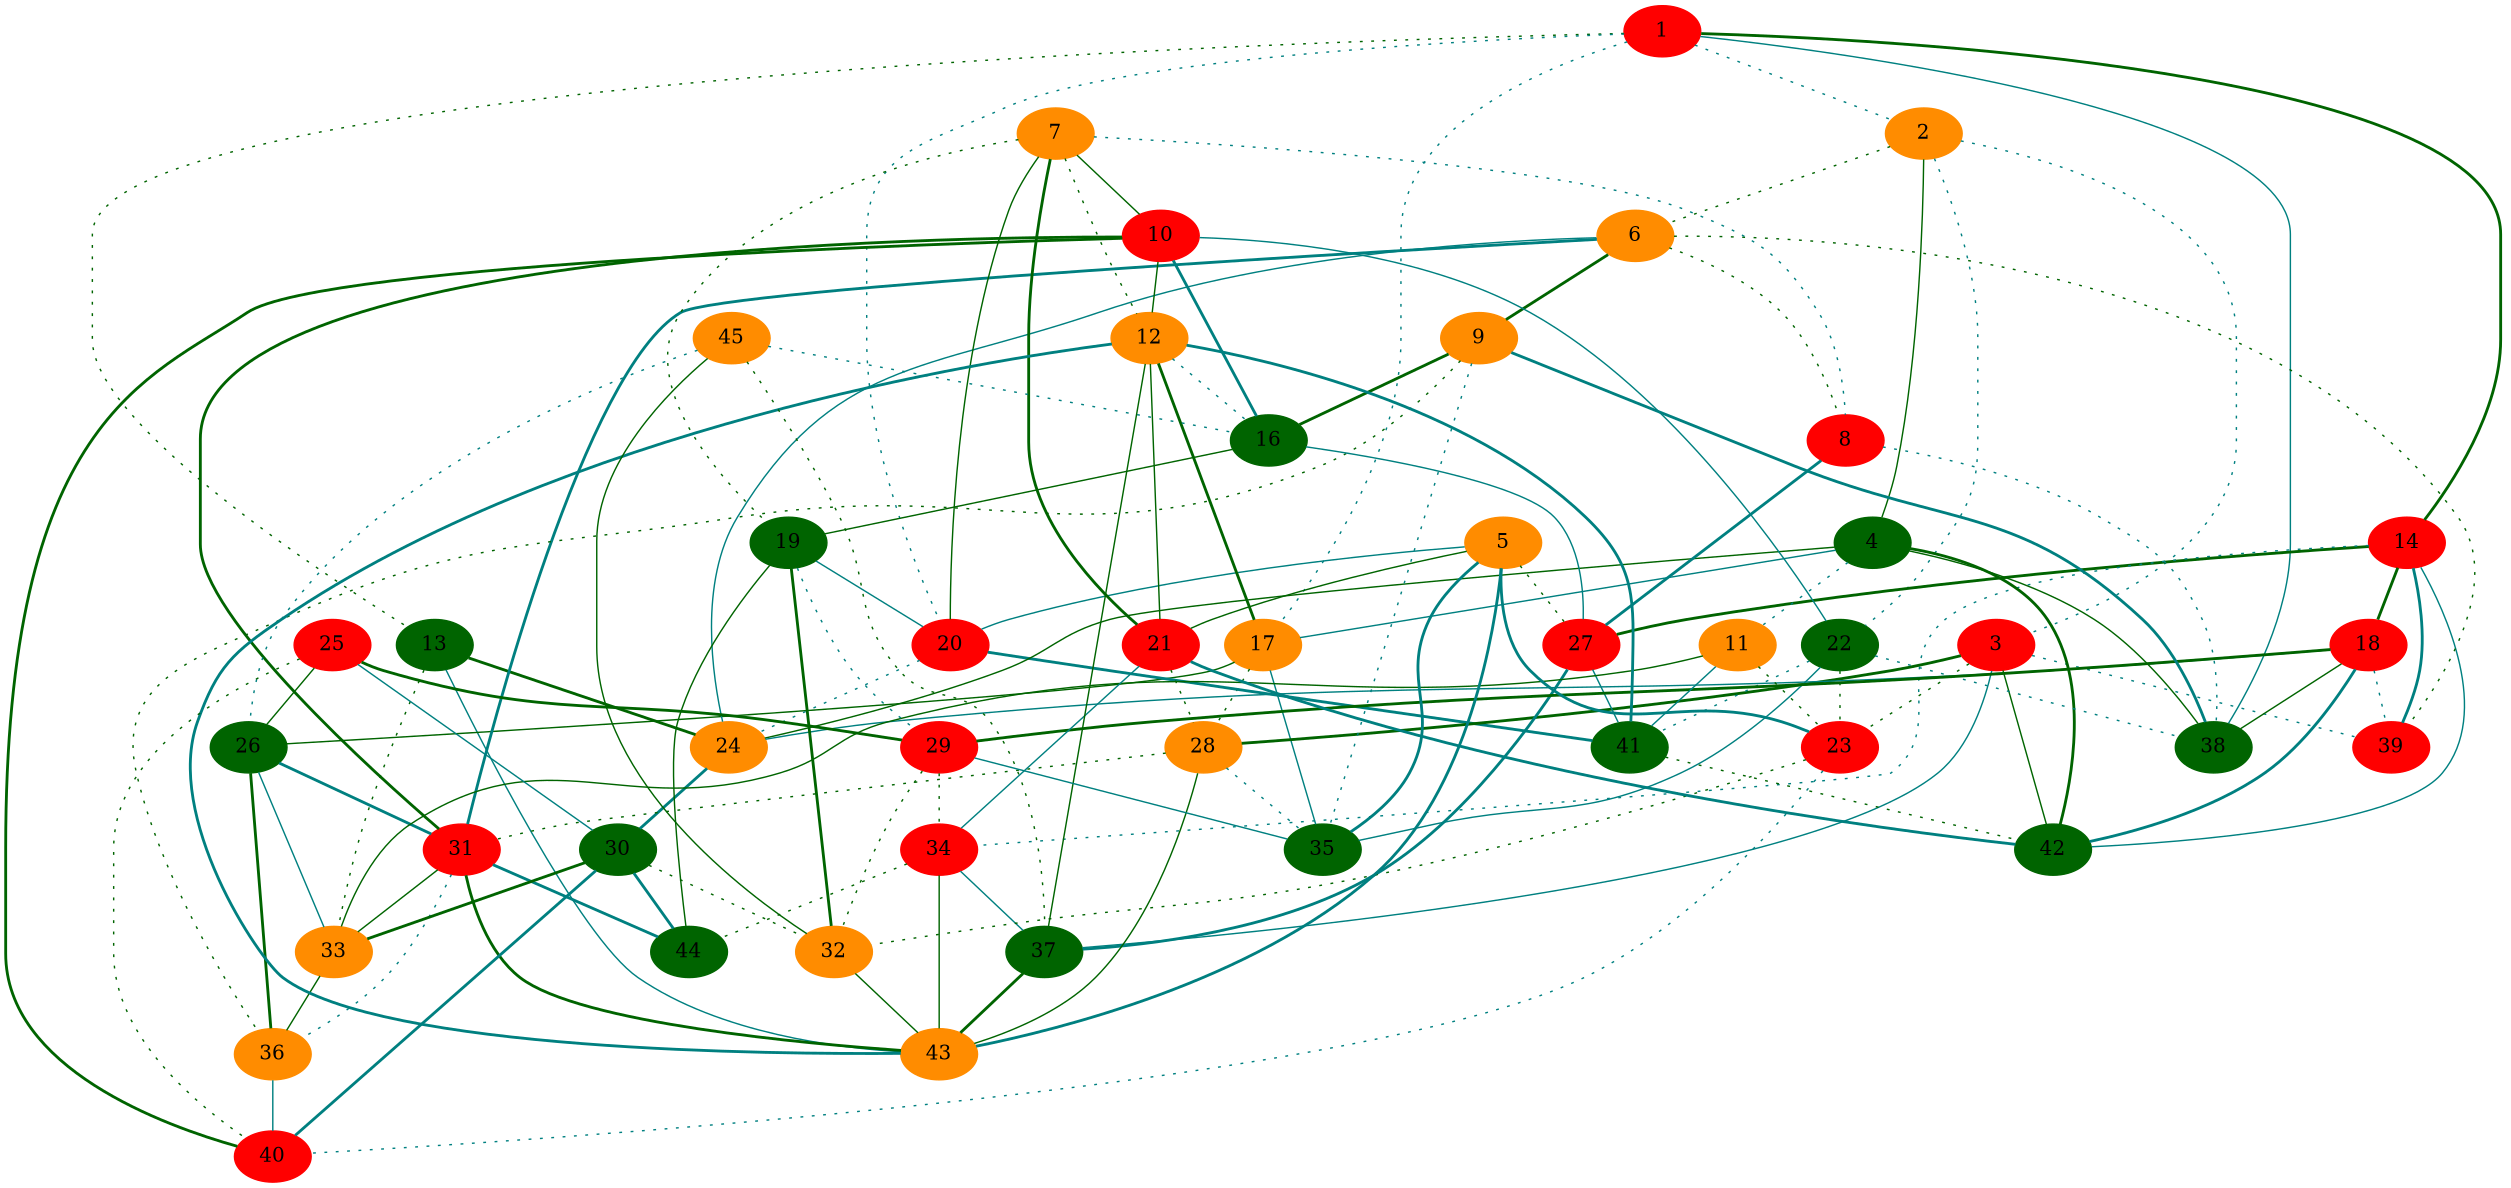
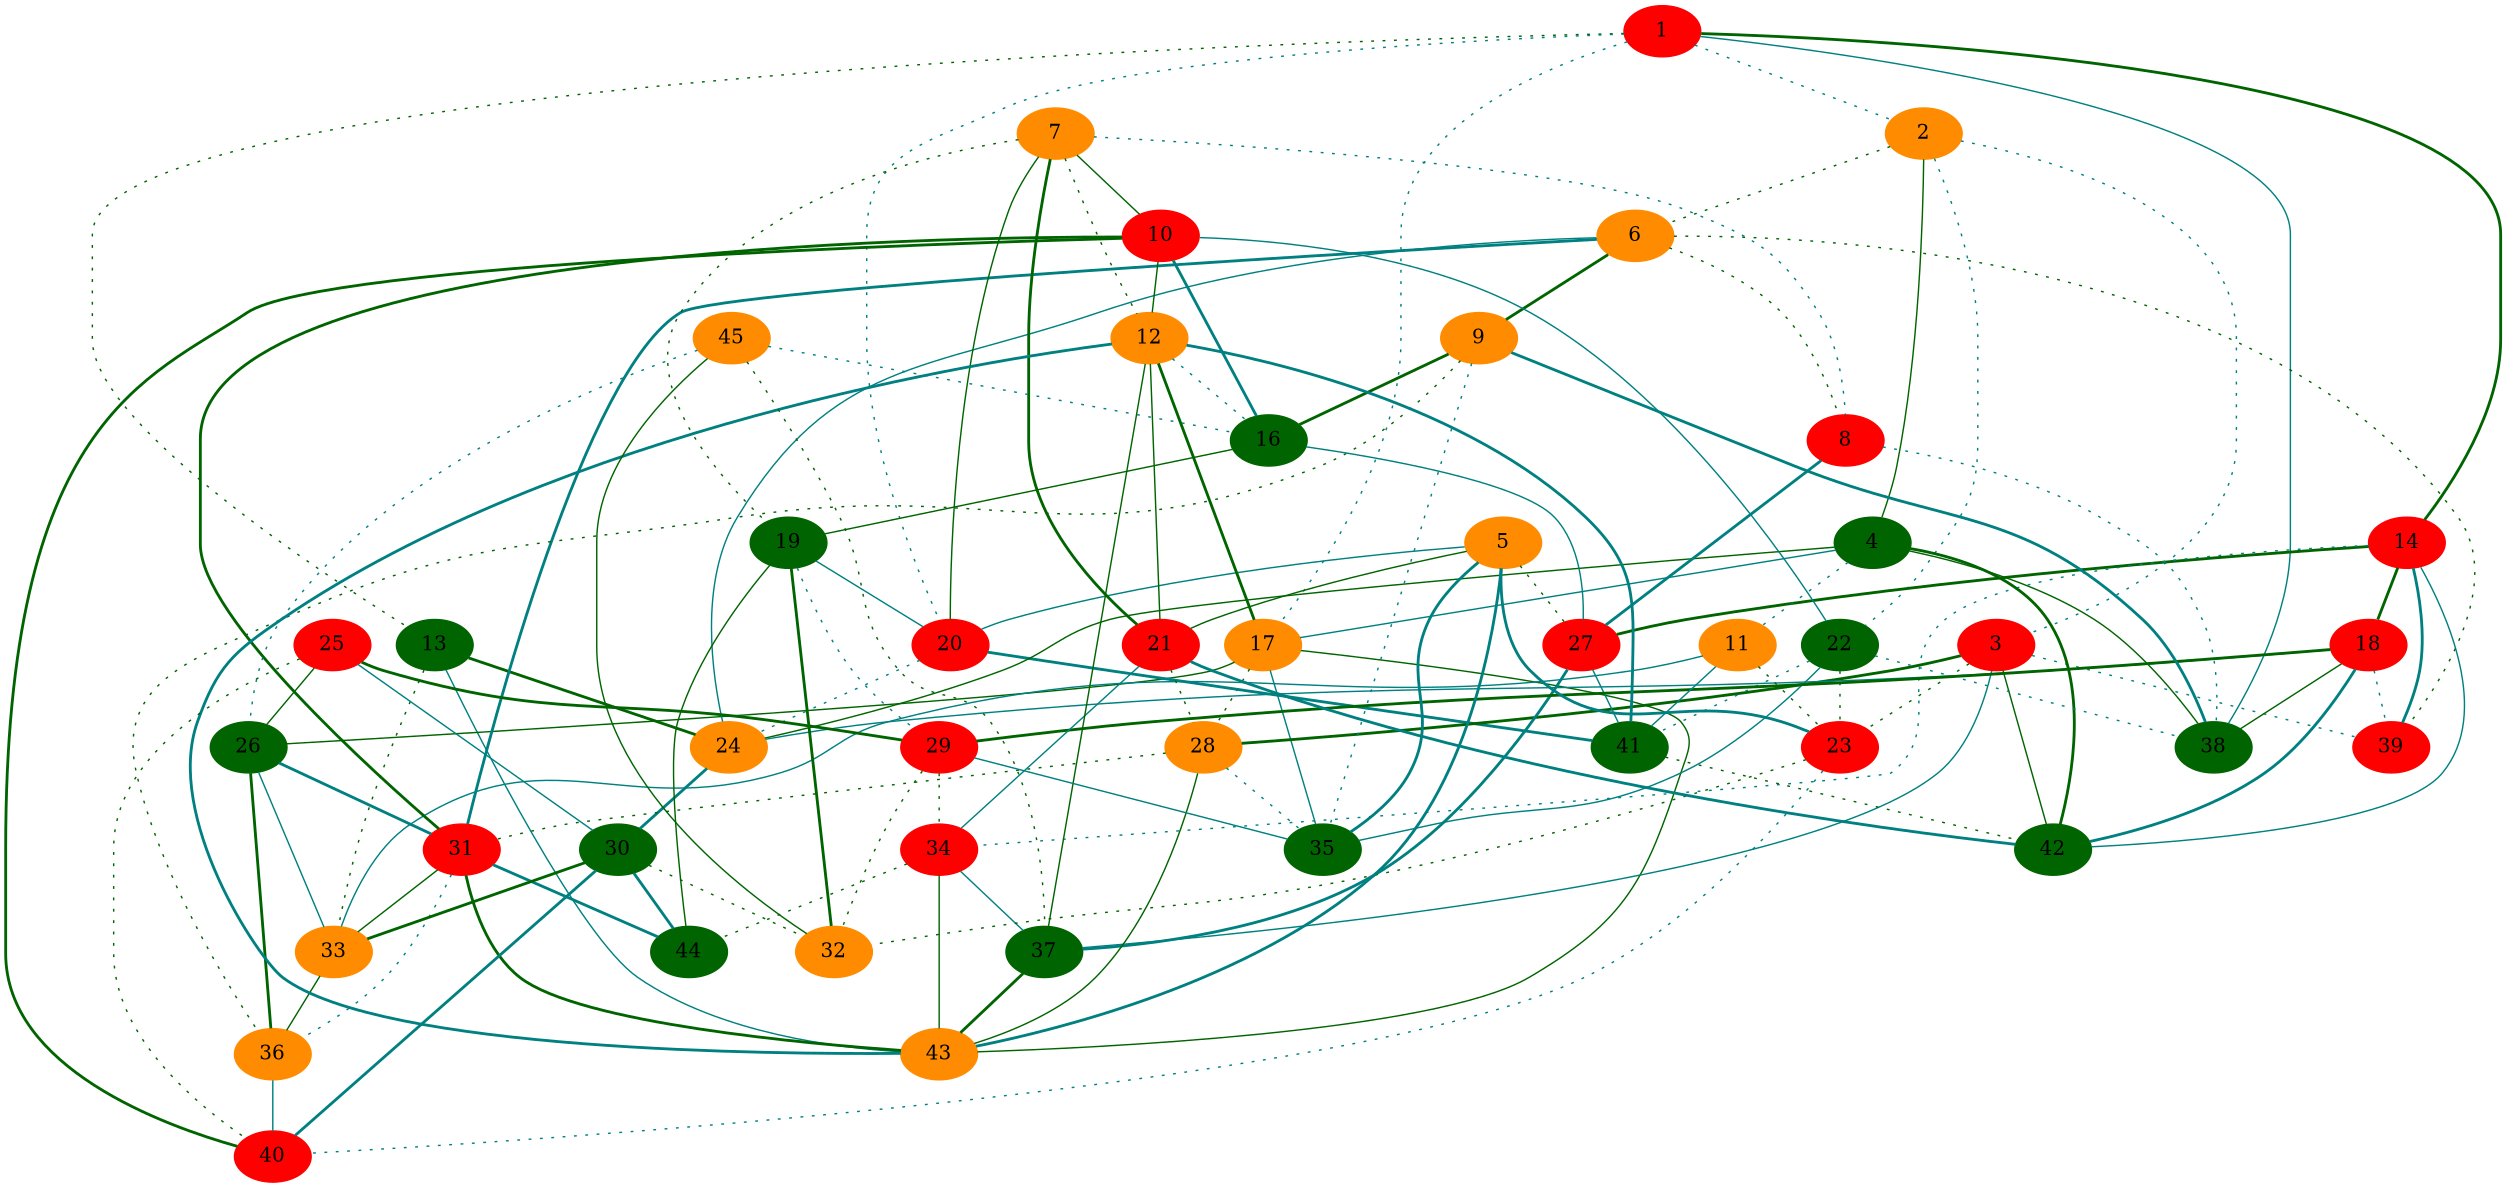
edge "11" -- "33": color darkgreen -> teal
edge "32" -- "43": now "17" -- "43"
